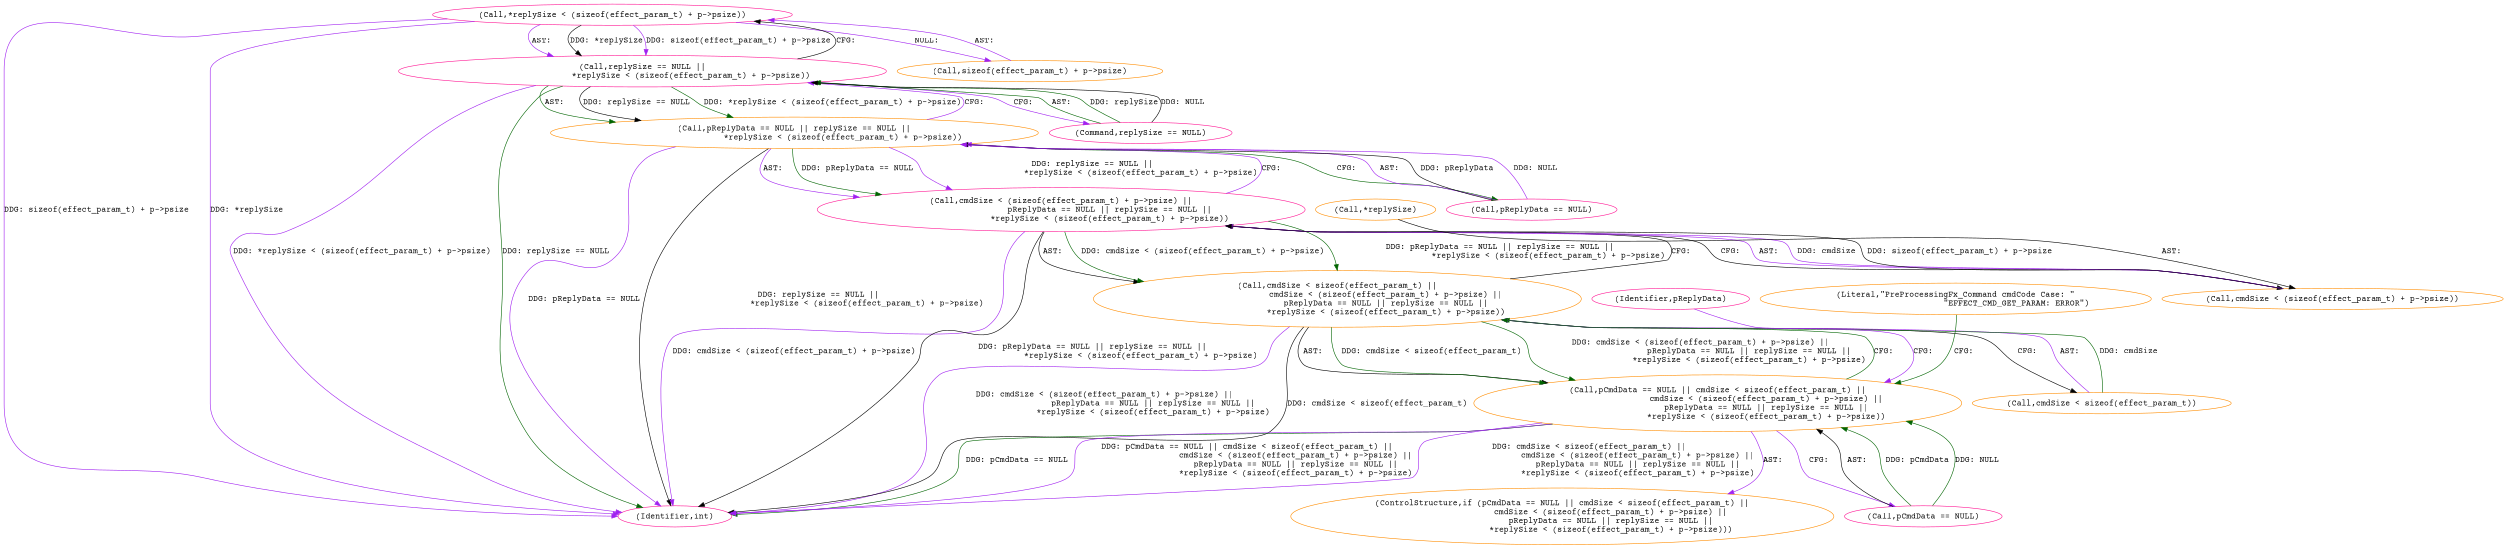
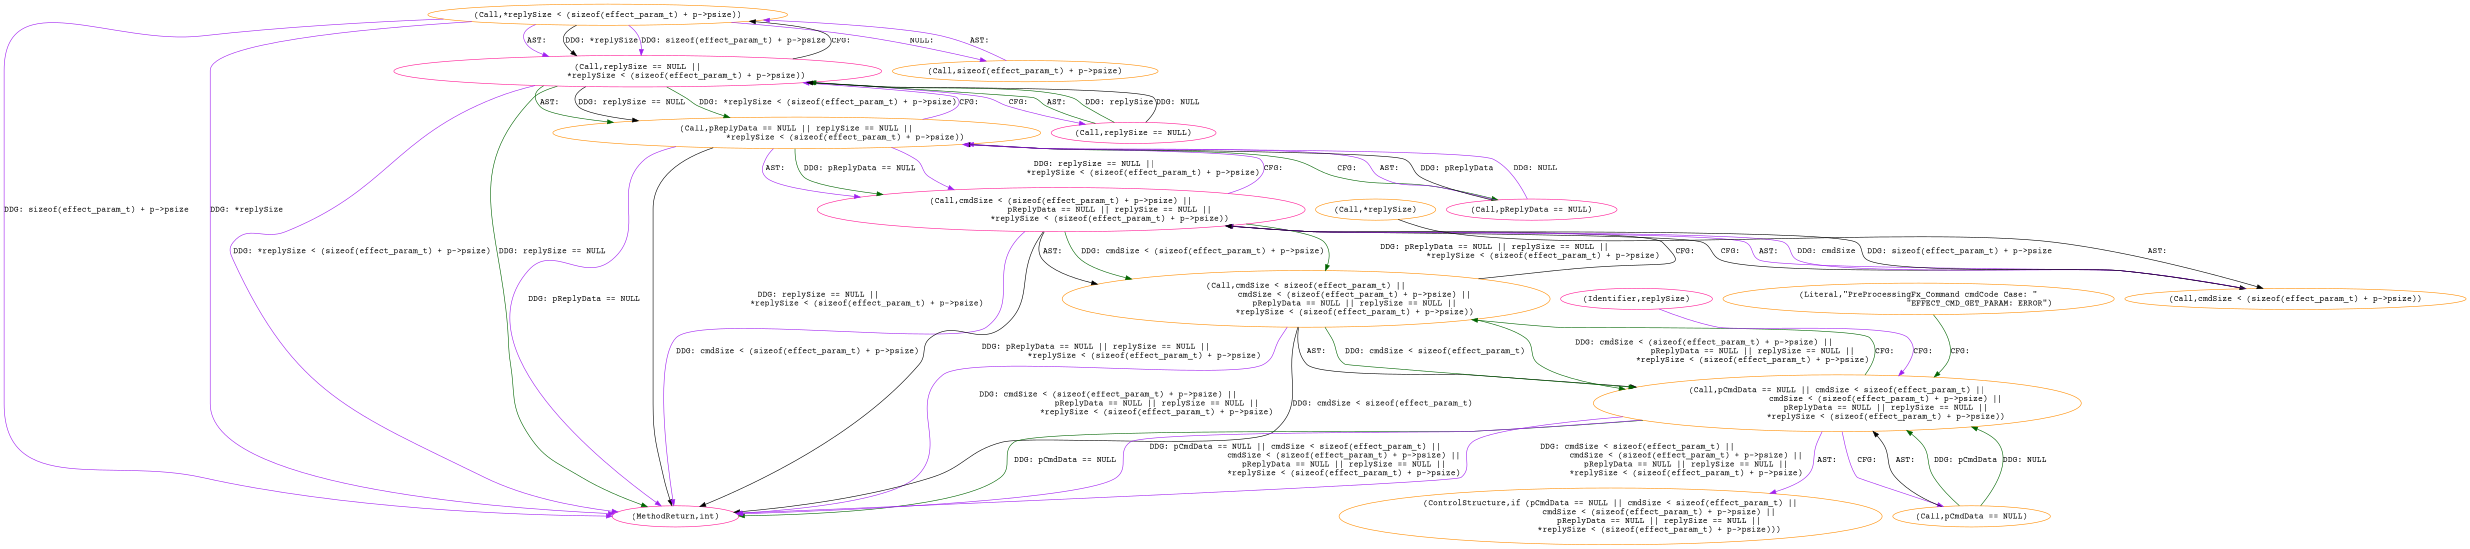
node "(Call,*replySize < (sizeof(effect_param_t) + p->psize))": color deeppink -> darkorange
node "(Command,replySize == NULL)": label "(Command,replySize == NULL)" -> "(Call,replySize == NULL)"
node "(Identifier,pReplyData)": label "(Identifier,pReplyData)" -> "(Identifier,replySize)"
node "(Call,cmdSize < sizeof(effect_param_t))": removed
node "(Identifier,int)": label "(Identifier,int)" -> "(MethodReturn,int)"
node "(Call,pCmdData == NULL)": color deeppink -> darkorange
